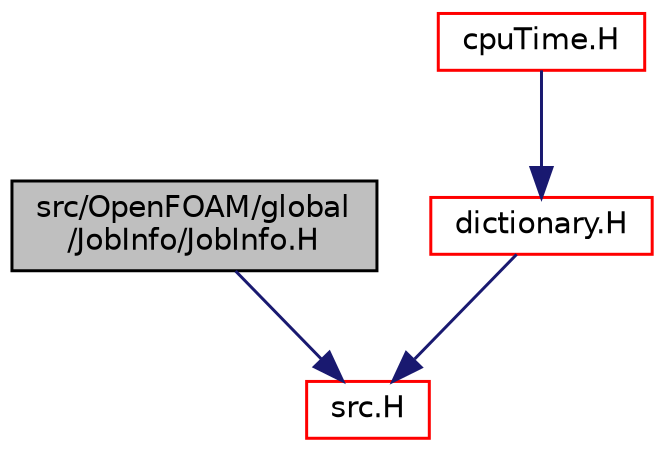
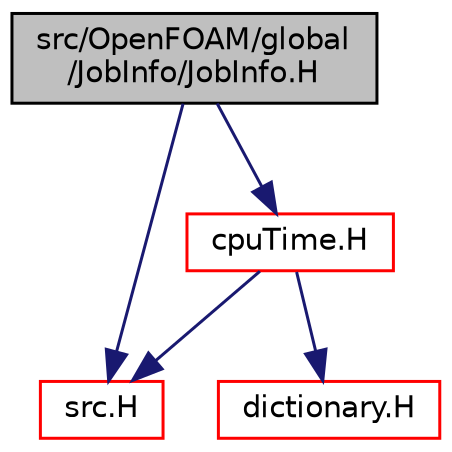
edge "src/OpenFOAM/global /JobInfo/JobInfo.H" -> "cpuTime.H": added
edge "dictionary.H" -> "src.H": now "cpuTime.H" -> "src.H"
